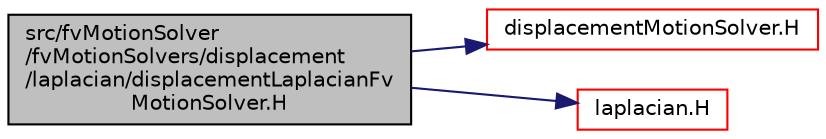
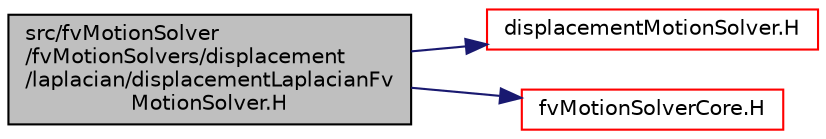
node "laplacian.H": label "laplacian.H" -> "fvMotionSolverCore.H"
